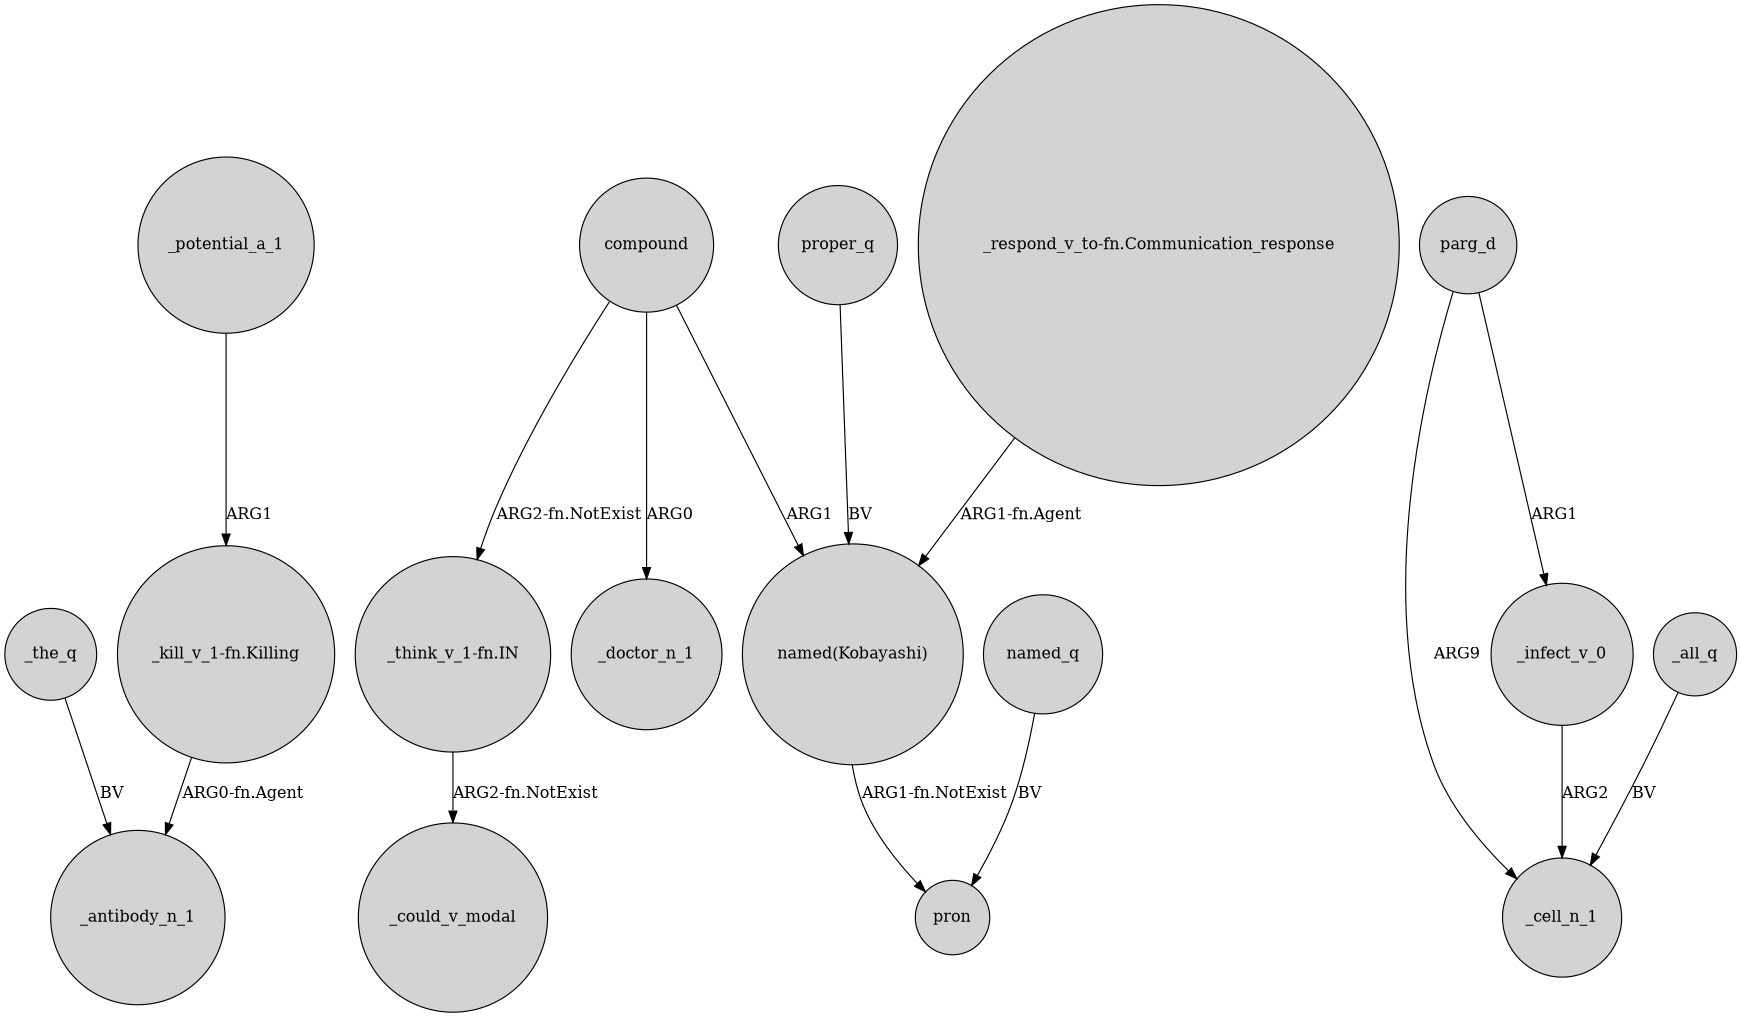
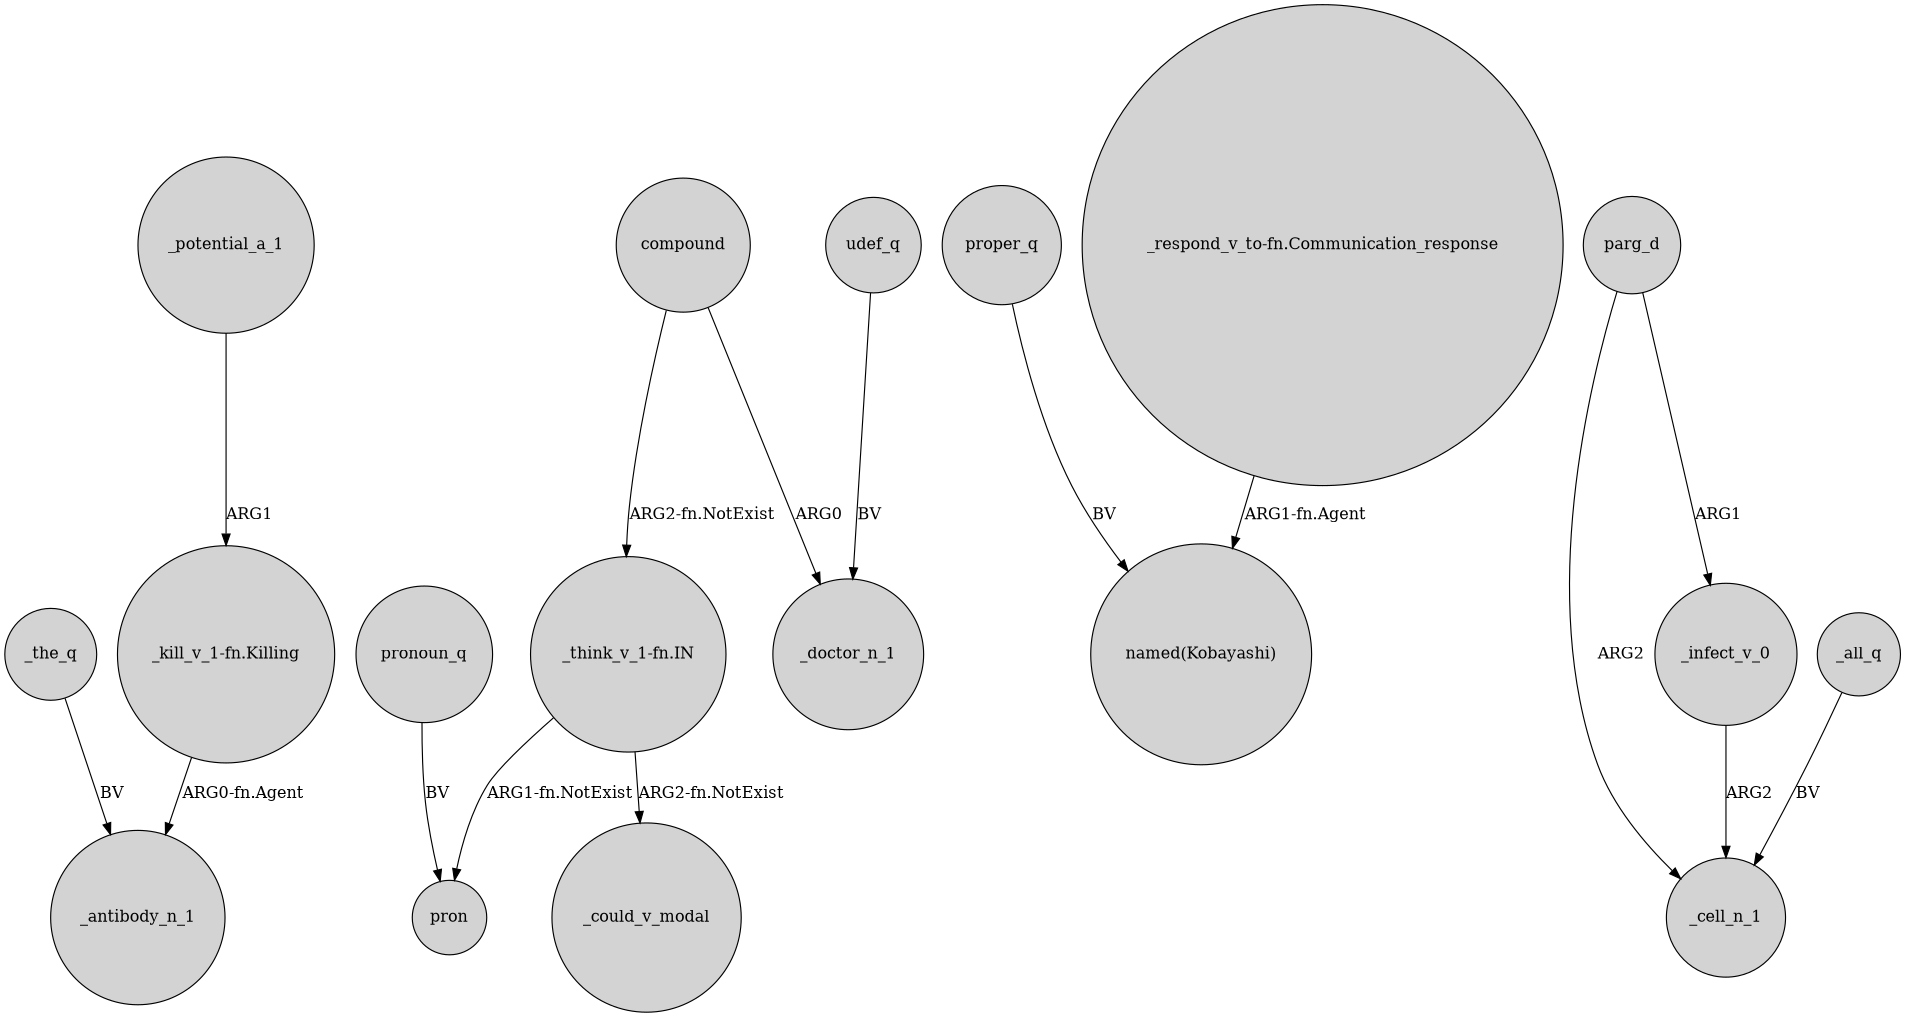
node "udef_q": added
edge "compound" -> "named(Kobayashi)": removed, label "ARG1"
node "named_q": label "named_q" -> "pronoun_q"
edge "parg_d" -> "_cell_n_1": label "ARG9" -> "ARG2"
edge "named(Kobayashi)" -> "pron": now "_think_v_1-fn.IN" -> "pron"
